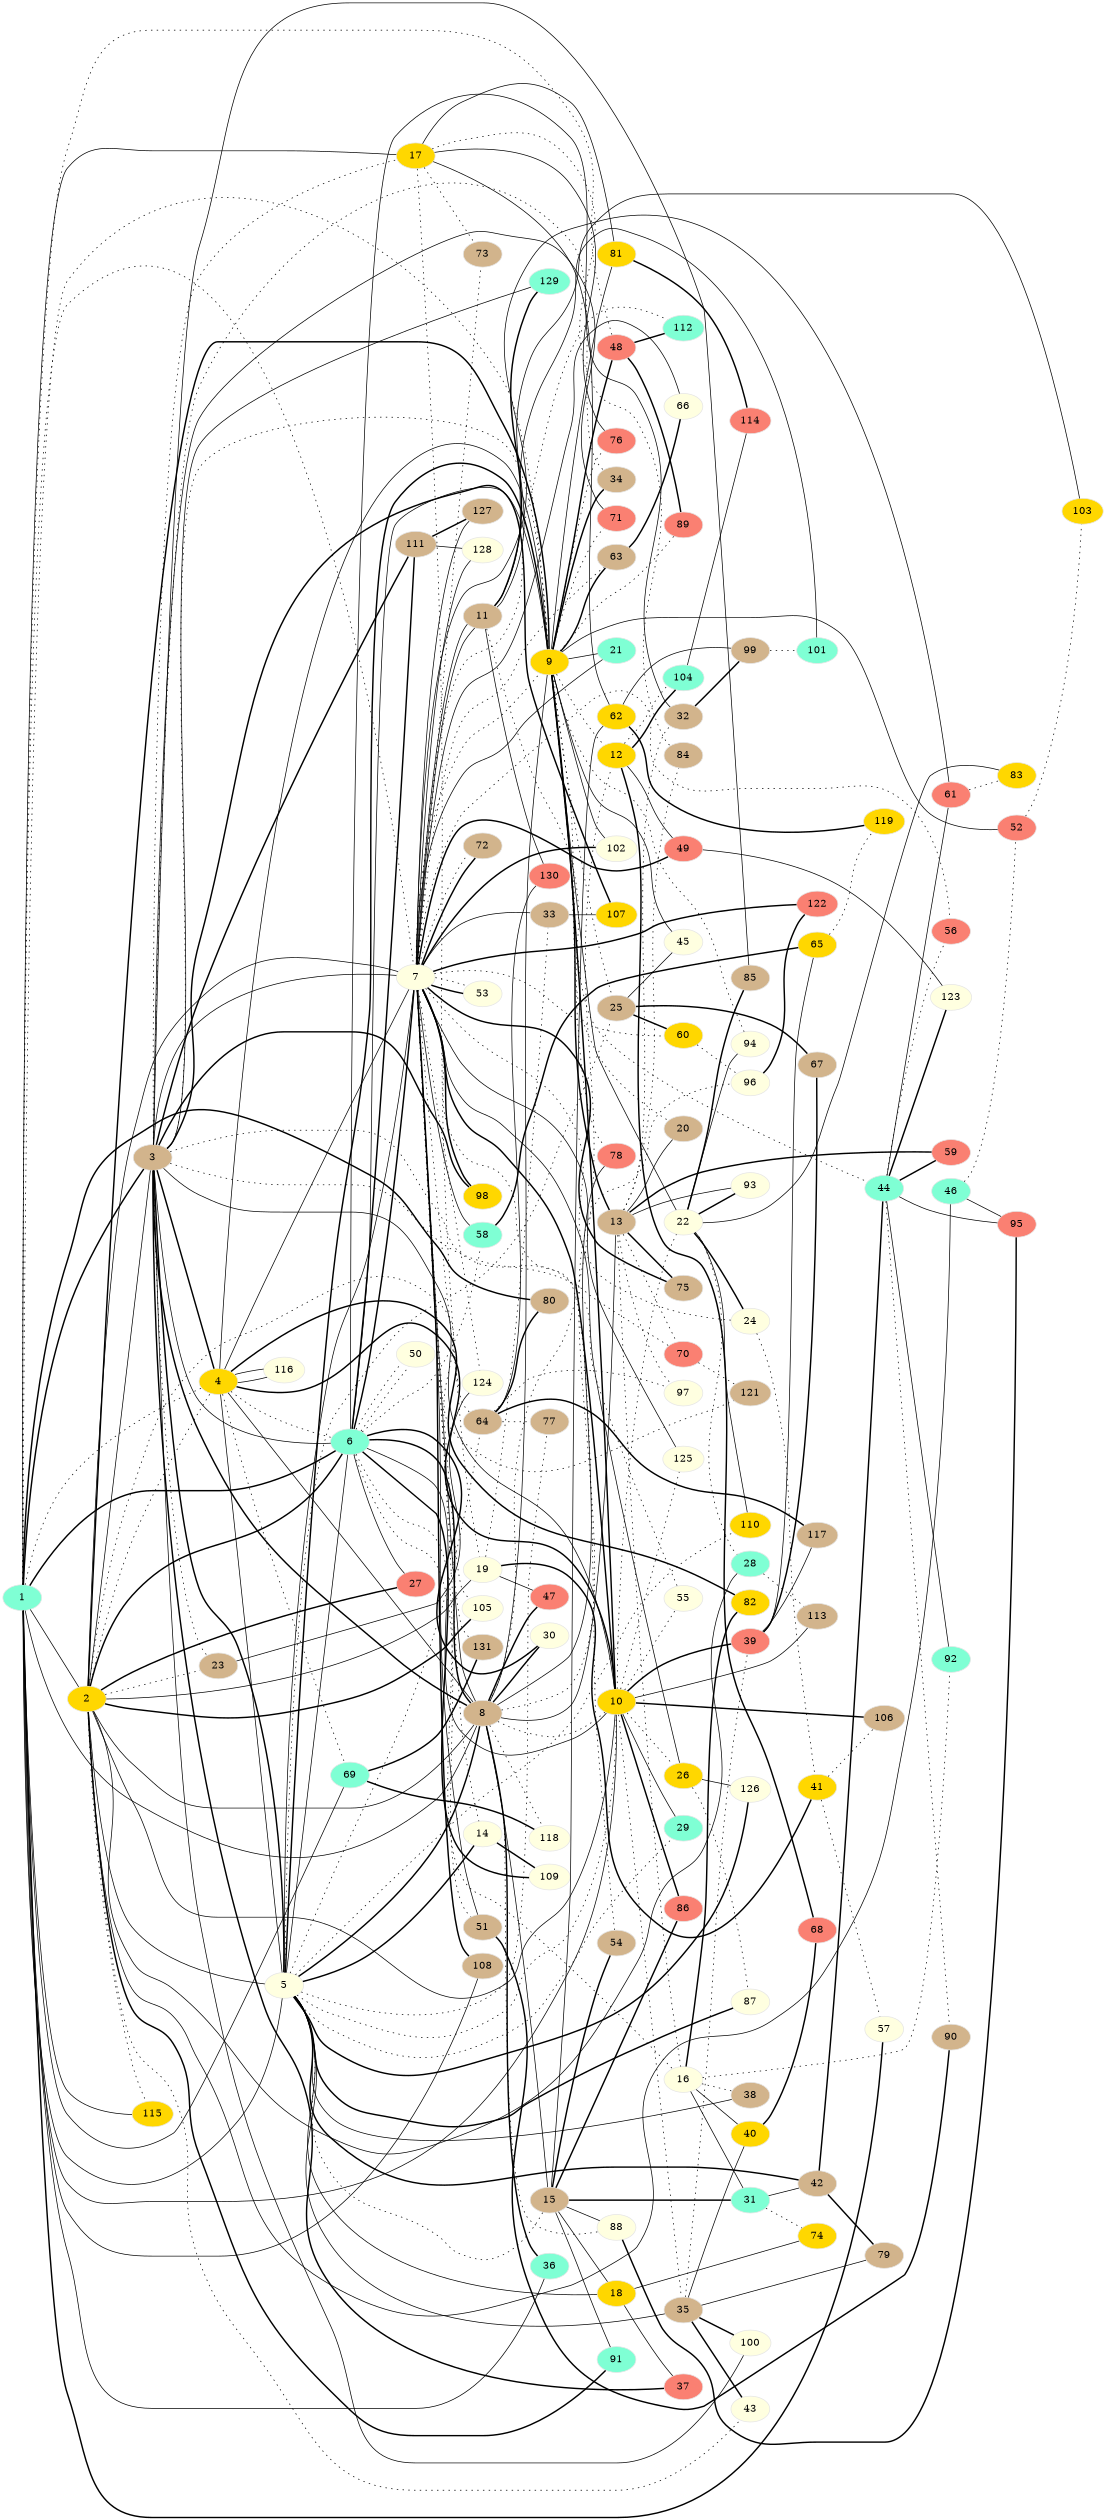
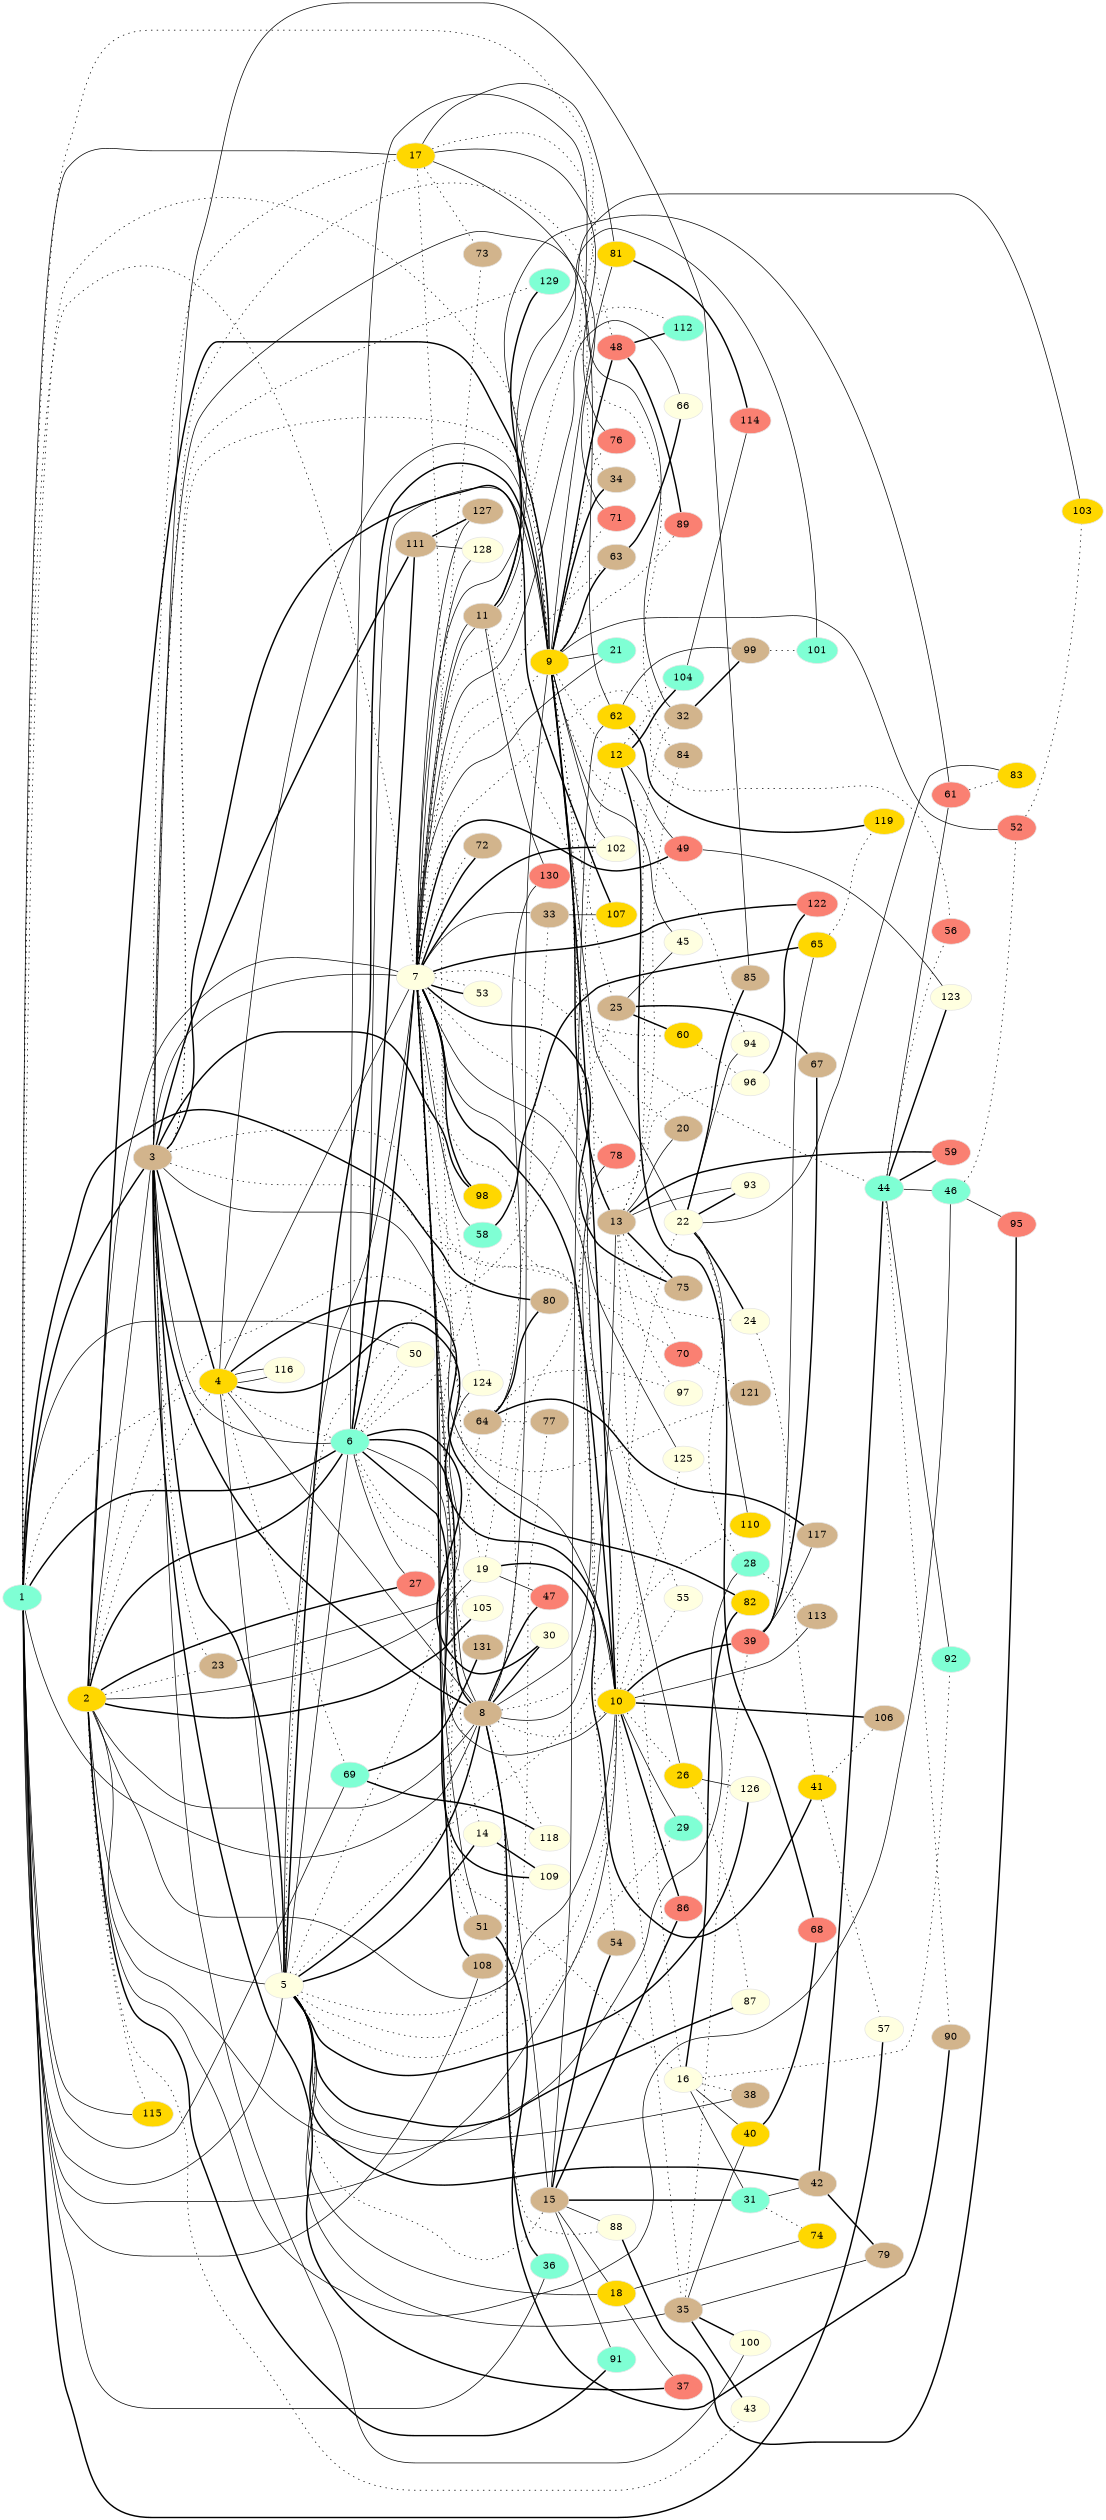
edge "129" -- "3": style solid -> dotted
edge "44" -- "95": now "44" -- "46"
edge "1" -- "2": now "1" -- "50"
